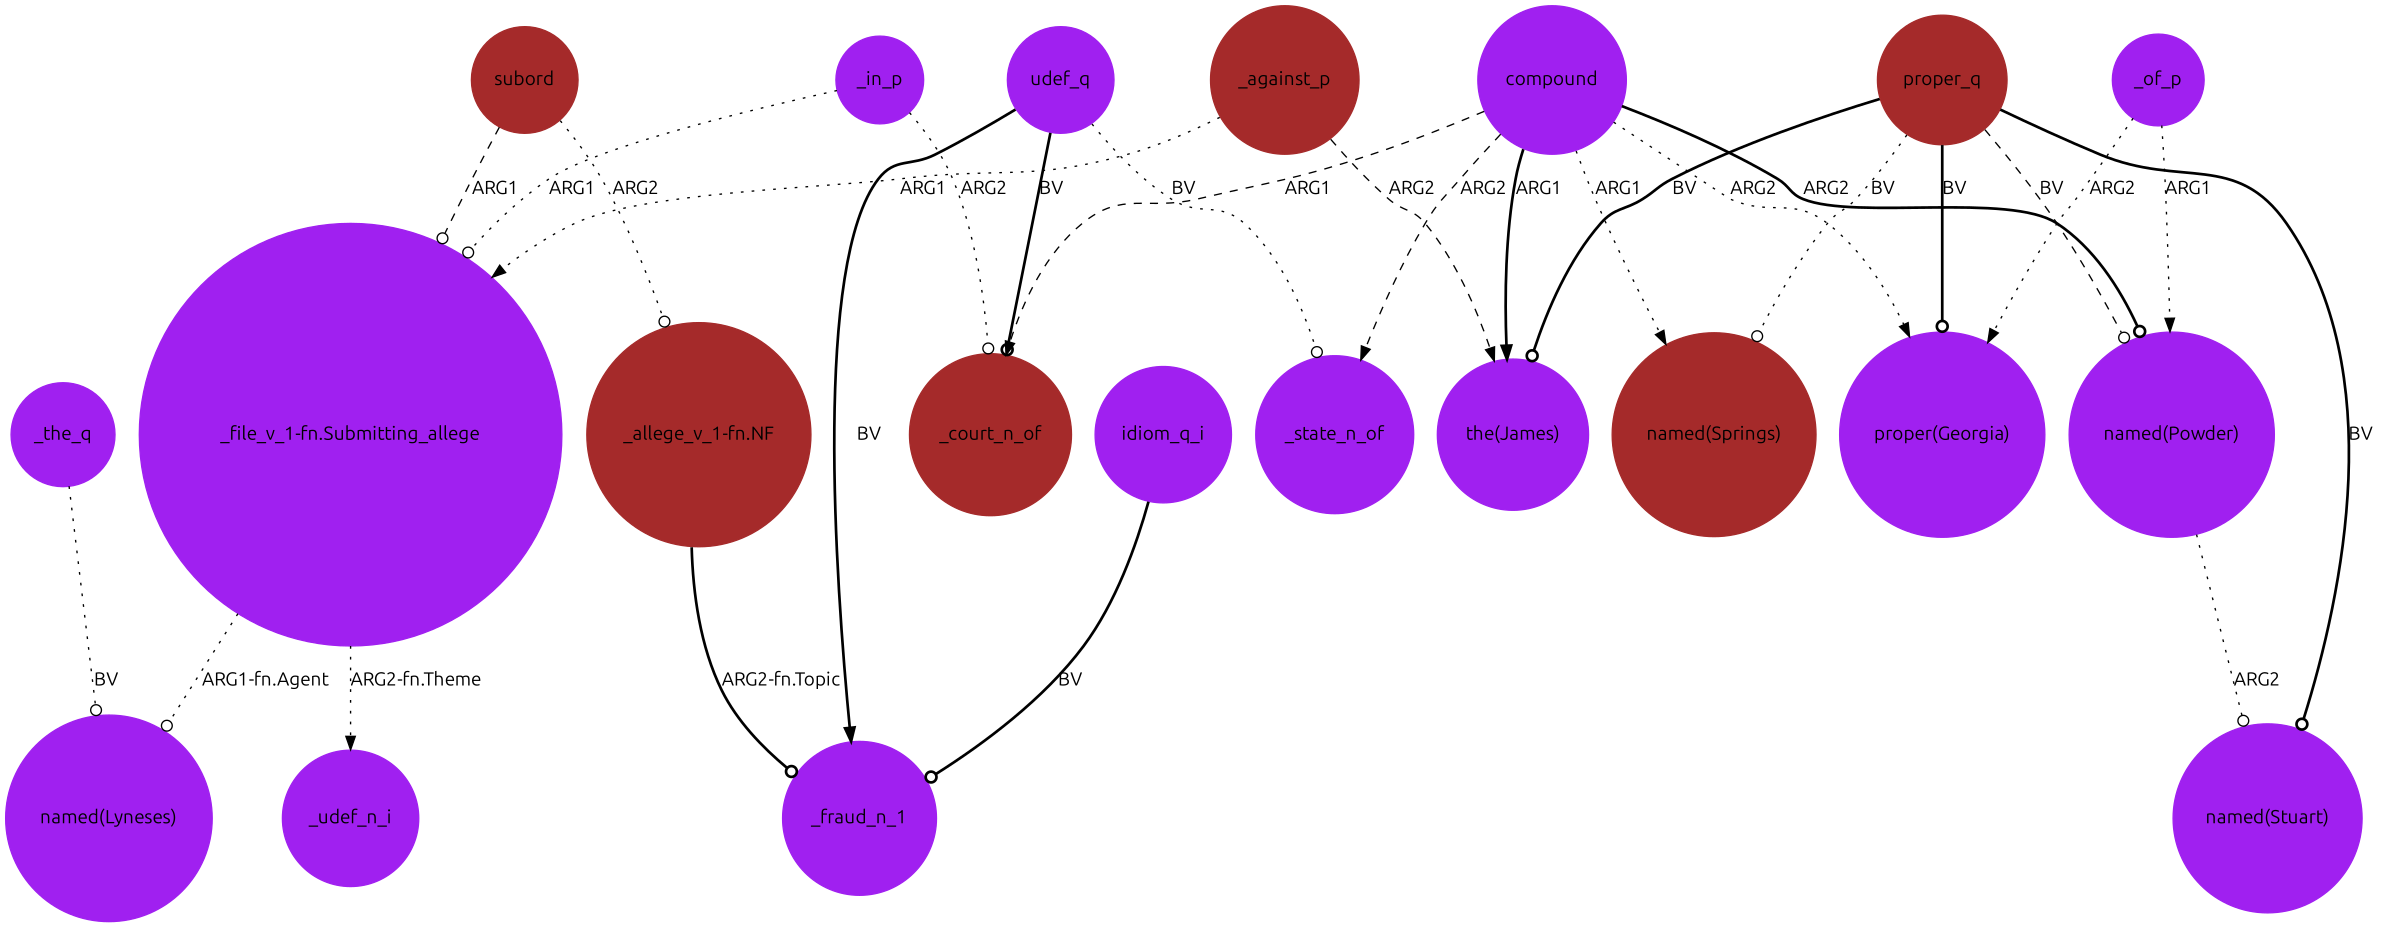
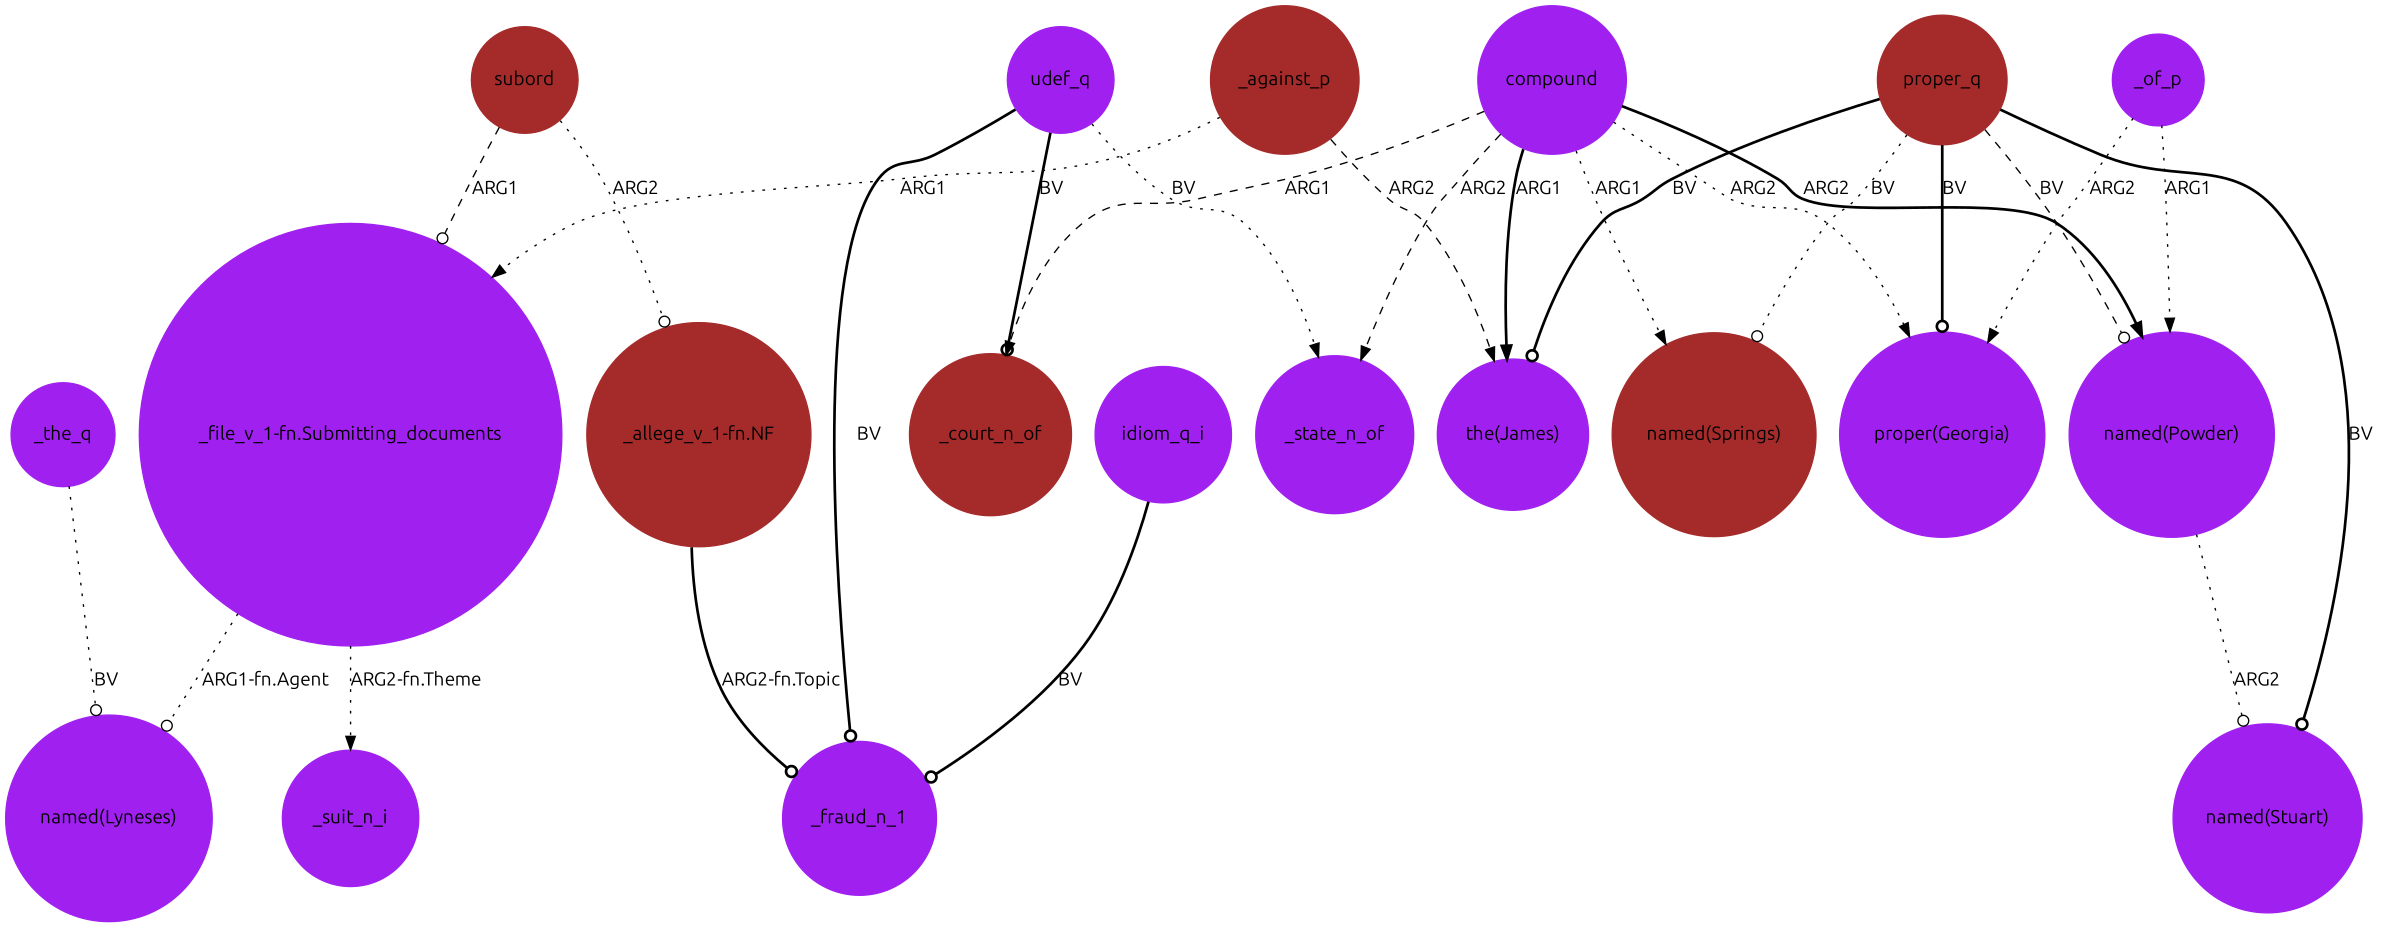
node "_in_p": removed
edge "compound" -> "named(Powder)": arrowhead odot -> normal
edge "udef_q" -> "_state_n_of": arrowhead odot -> normal
edge "udef_q" -> "_fraud_n_1": arrowhead normal -> odot
node "_file_v_1-fn.Submitting_allege": label "_file_v_1-fn.Submitting_allege" -> "_file_v_1-fn.Submitting_documents"
node "_udef_n_i": label "_udef_n_i" -> "_suit_n_i"
